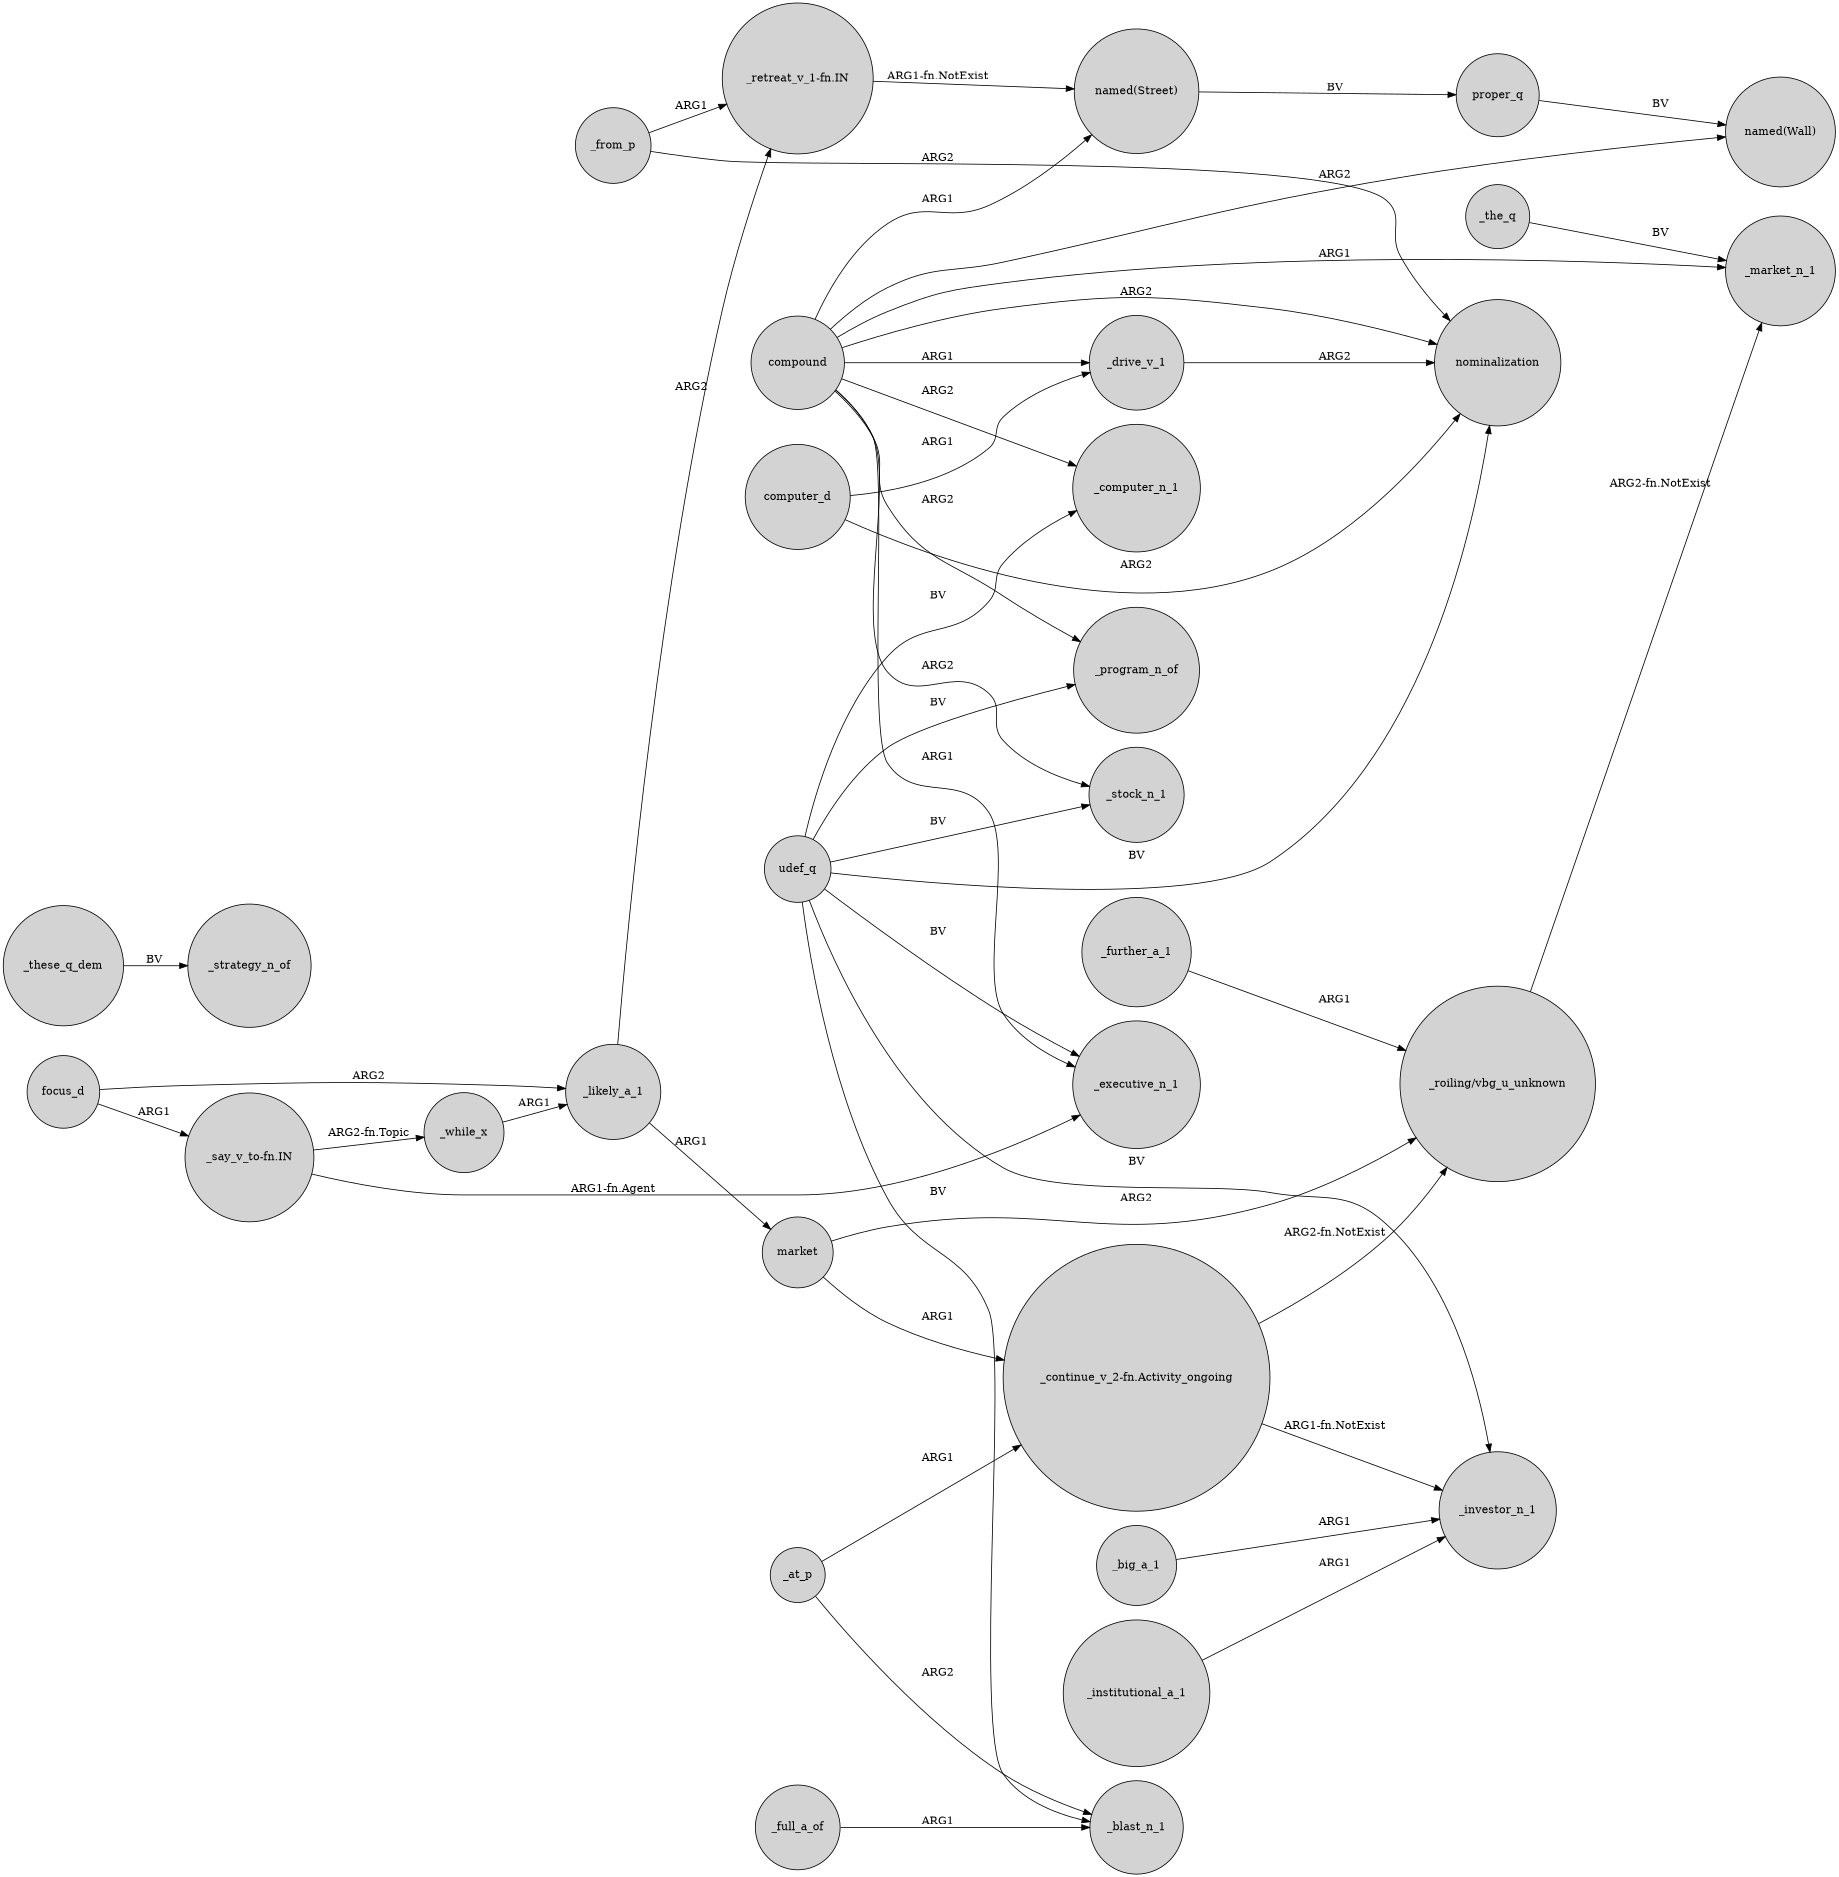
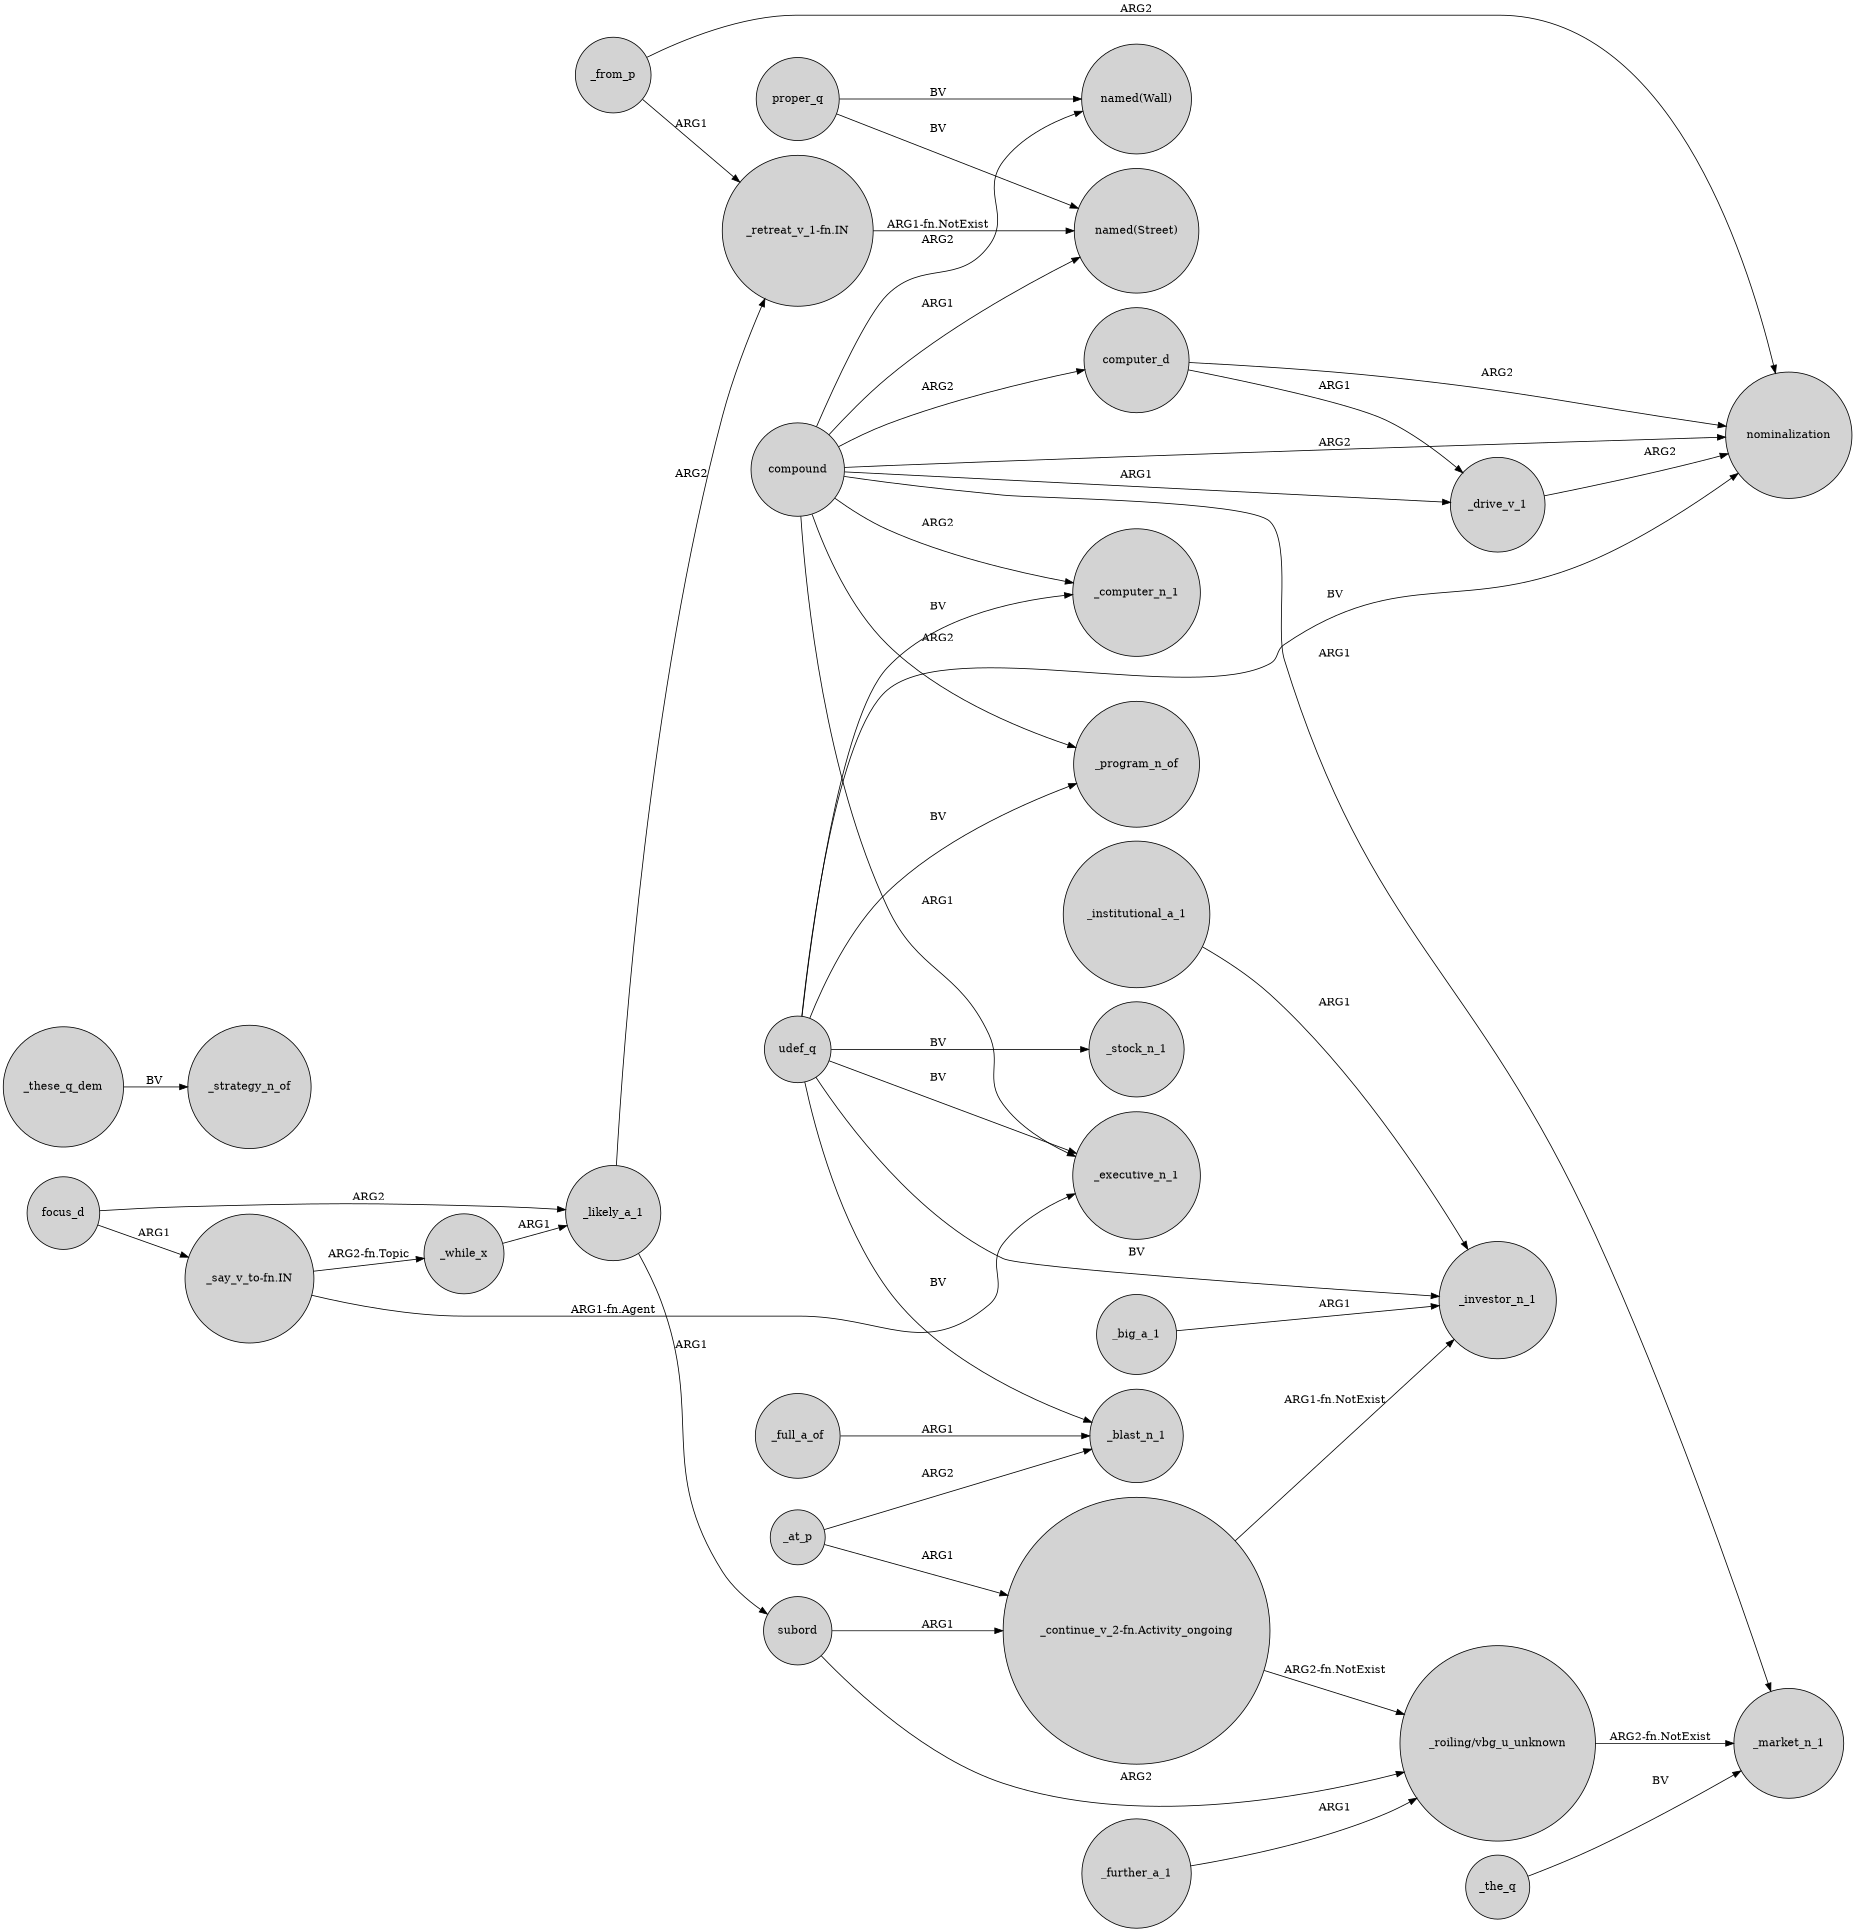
edge "named(Street)" -> "proper_q": reversed
edge "compound" -> "_stock_n_1": now "compound" -> "computer_d"
node "market": label "market" -> "subord"
